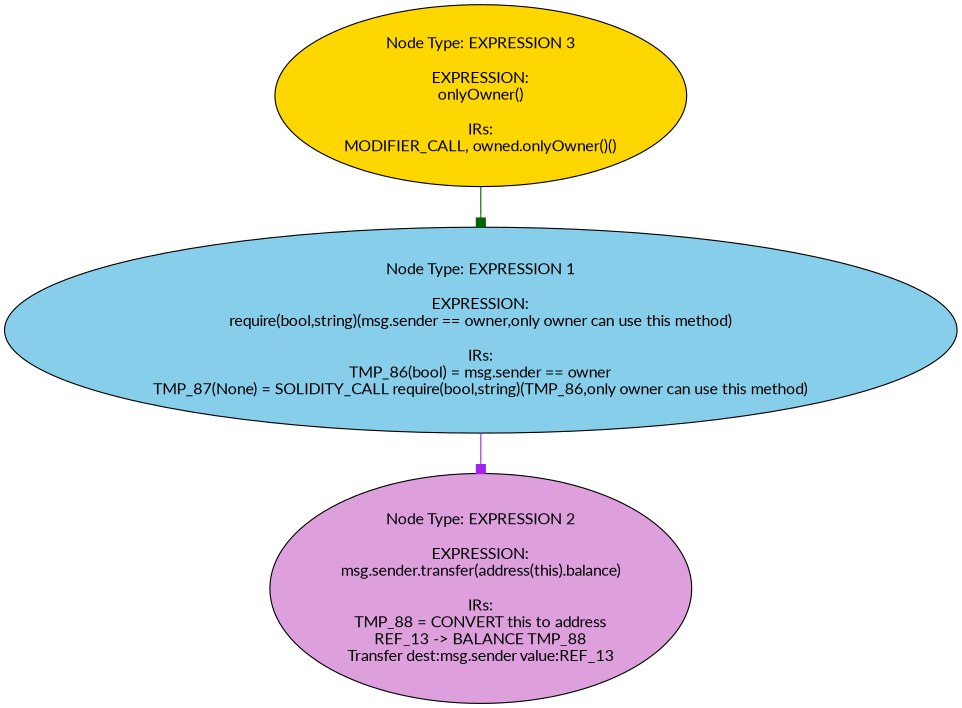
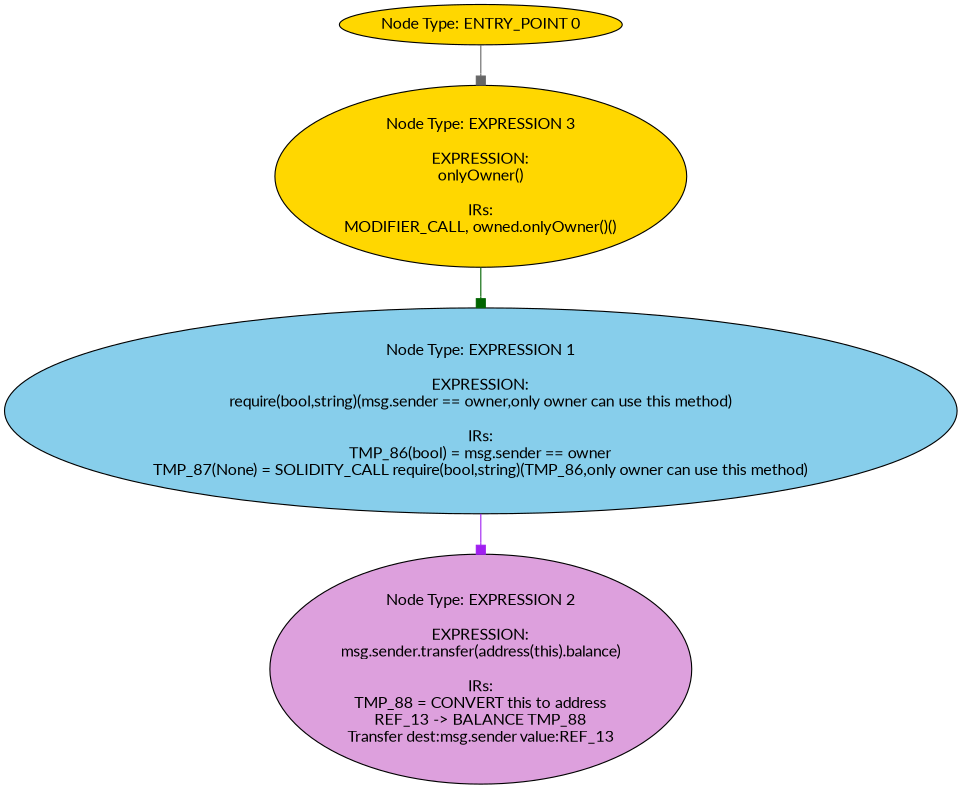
node "Node Type: ENTRY_POINT 0": added
